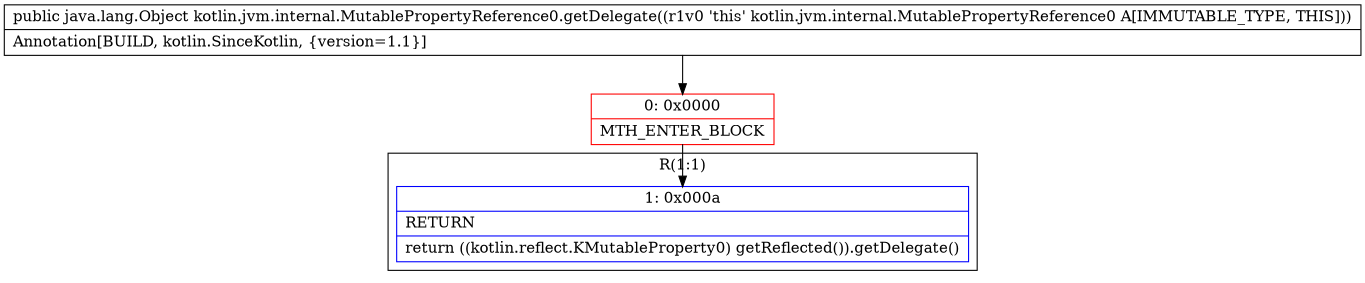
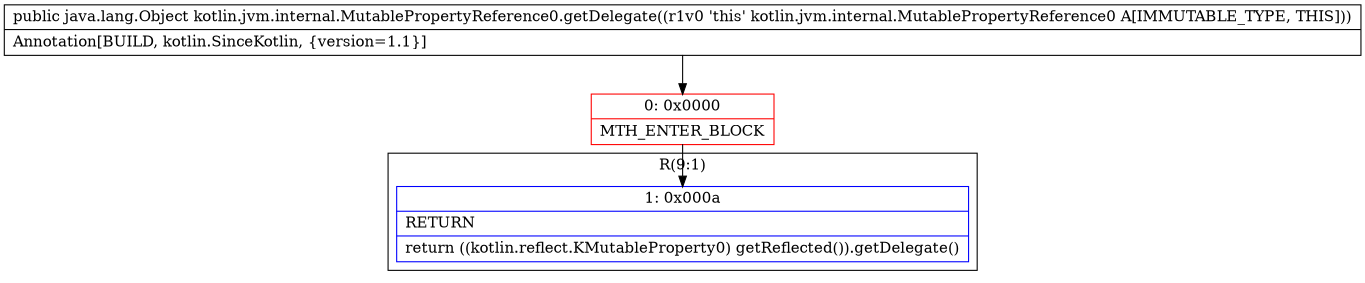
cluster "R(1:1)": label "R(1:1)" -> "R(9:1)"
